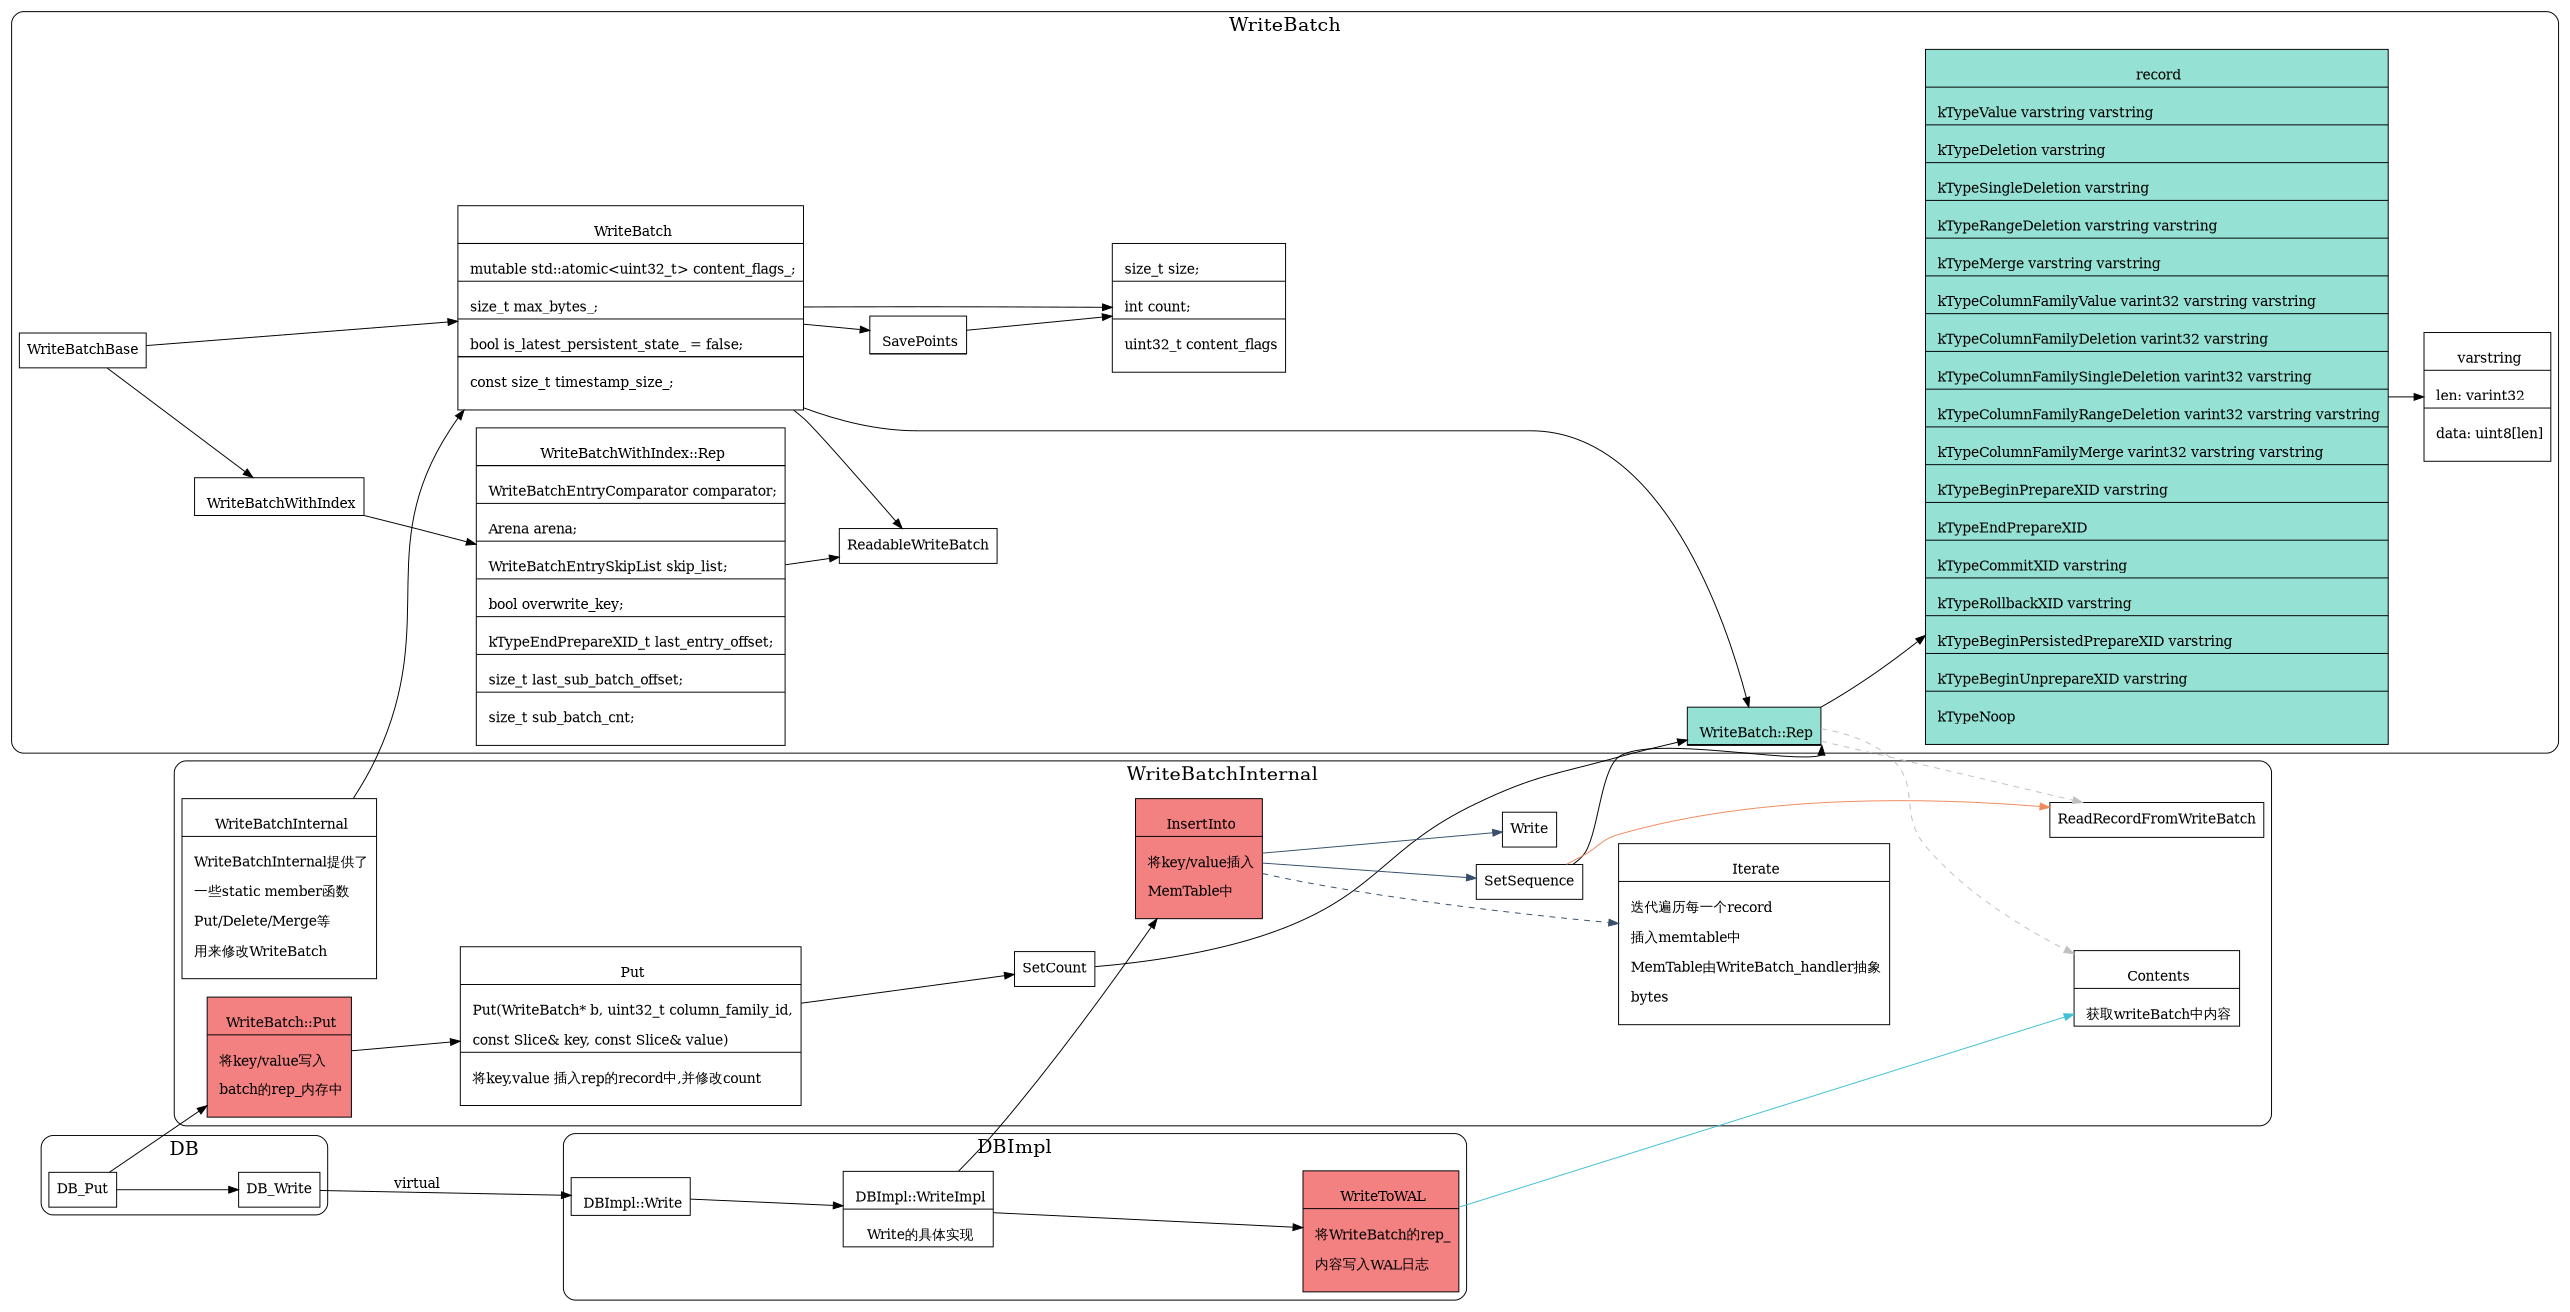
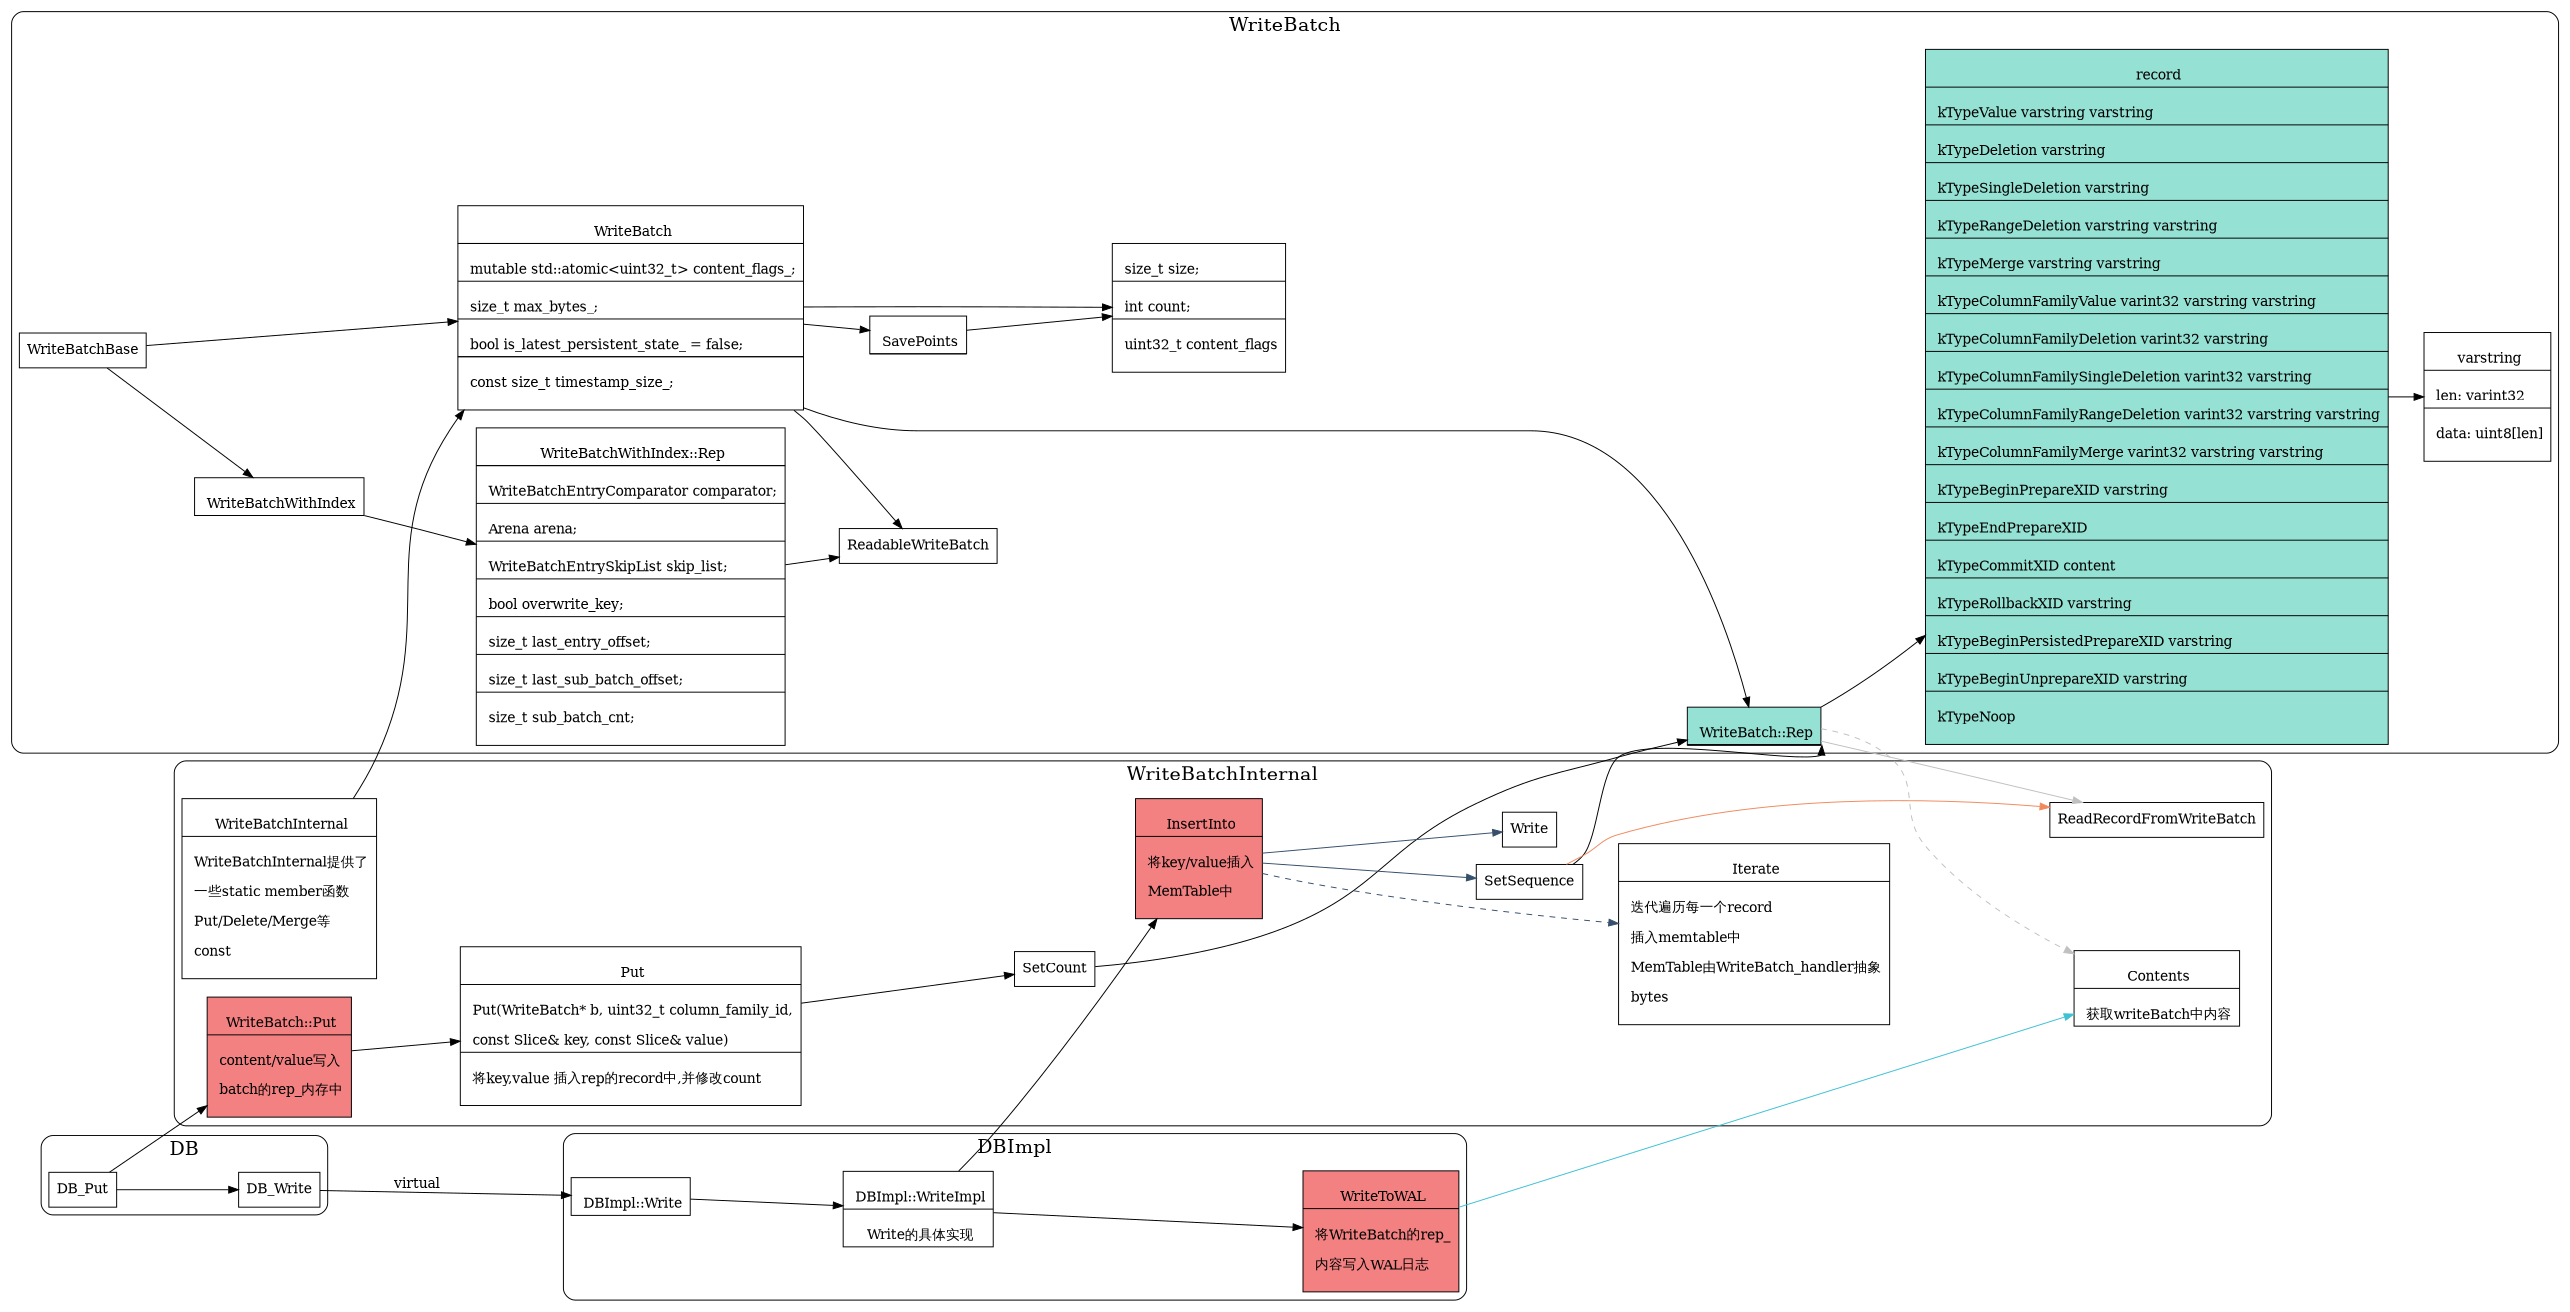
node "record": text "kTypeCommitXID varstring" -> "kTypeCommitXID content"
node "WriteBatchWithIndex::Rep": text "kTypeEndPrepareXID_t last_entry_offset;" -> "size_t last_entry_offset;"
edge "WriteBatch::Rep" -> "ReadRecordFromWriteBatch": style dashed -> solid
node "WriteBatchInternal": text "用来修改WriteBatch" -> "const"
node "WriteBatch::Put": text "将key/value写入" -> "content/value写入"
